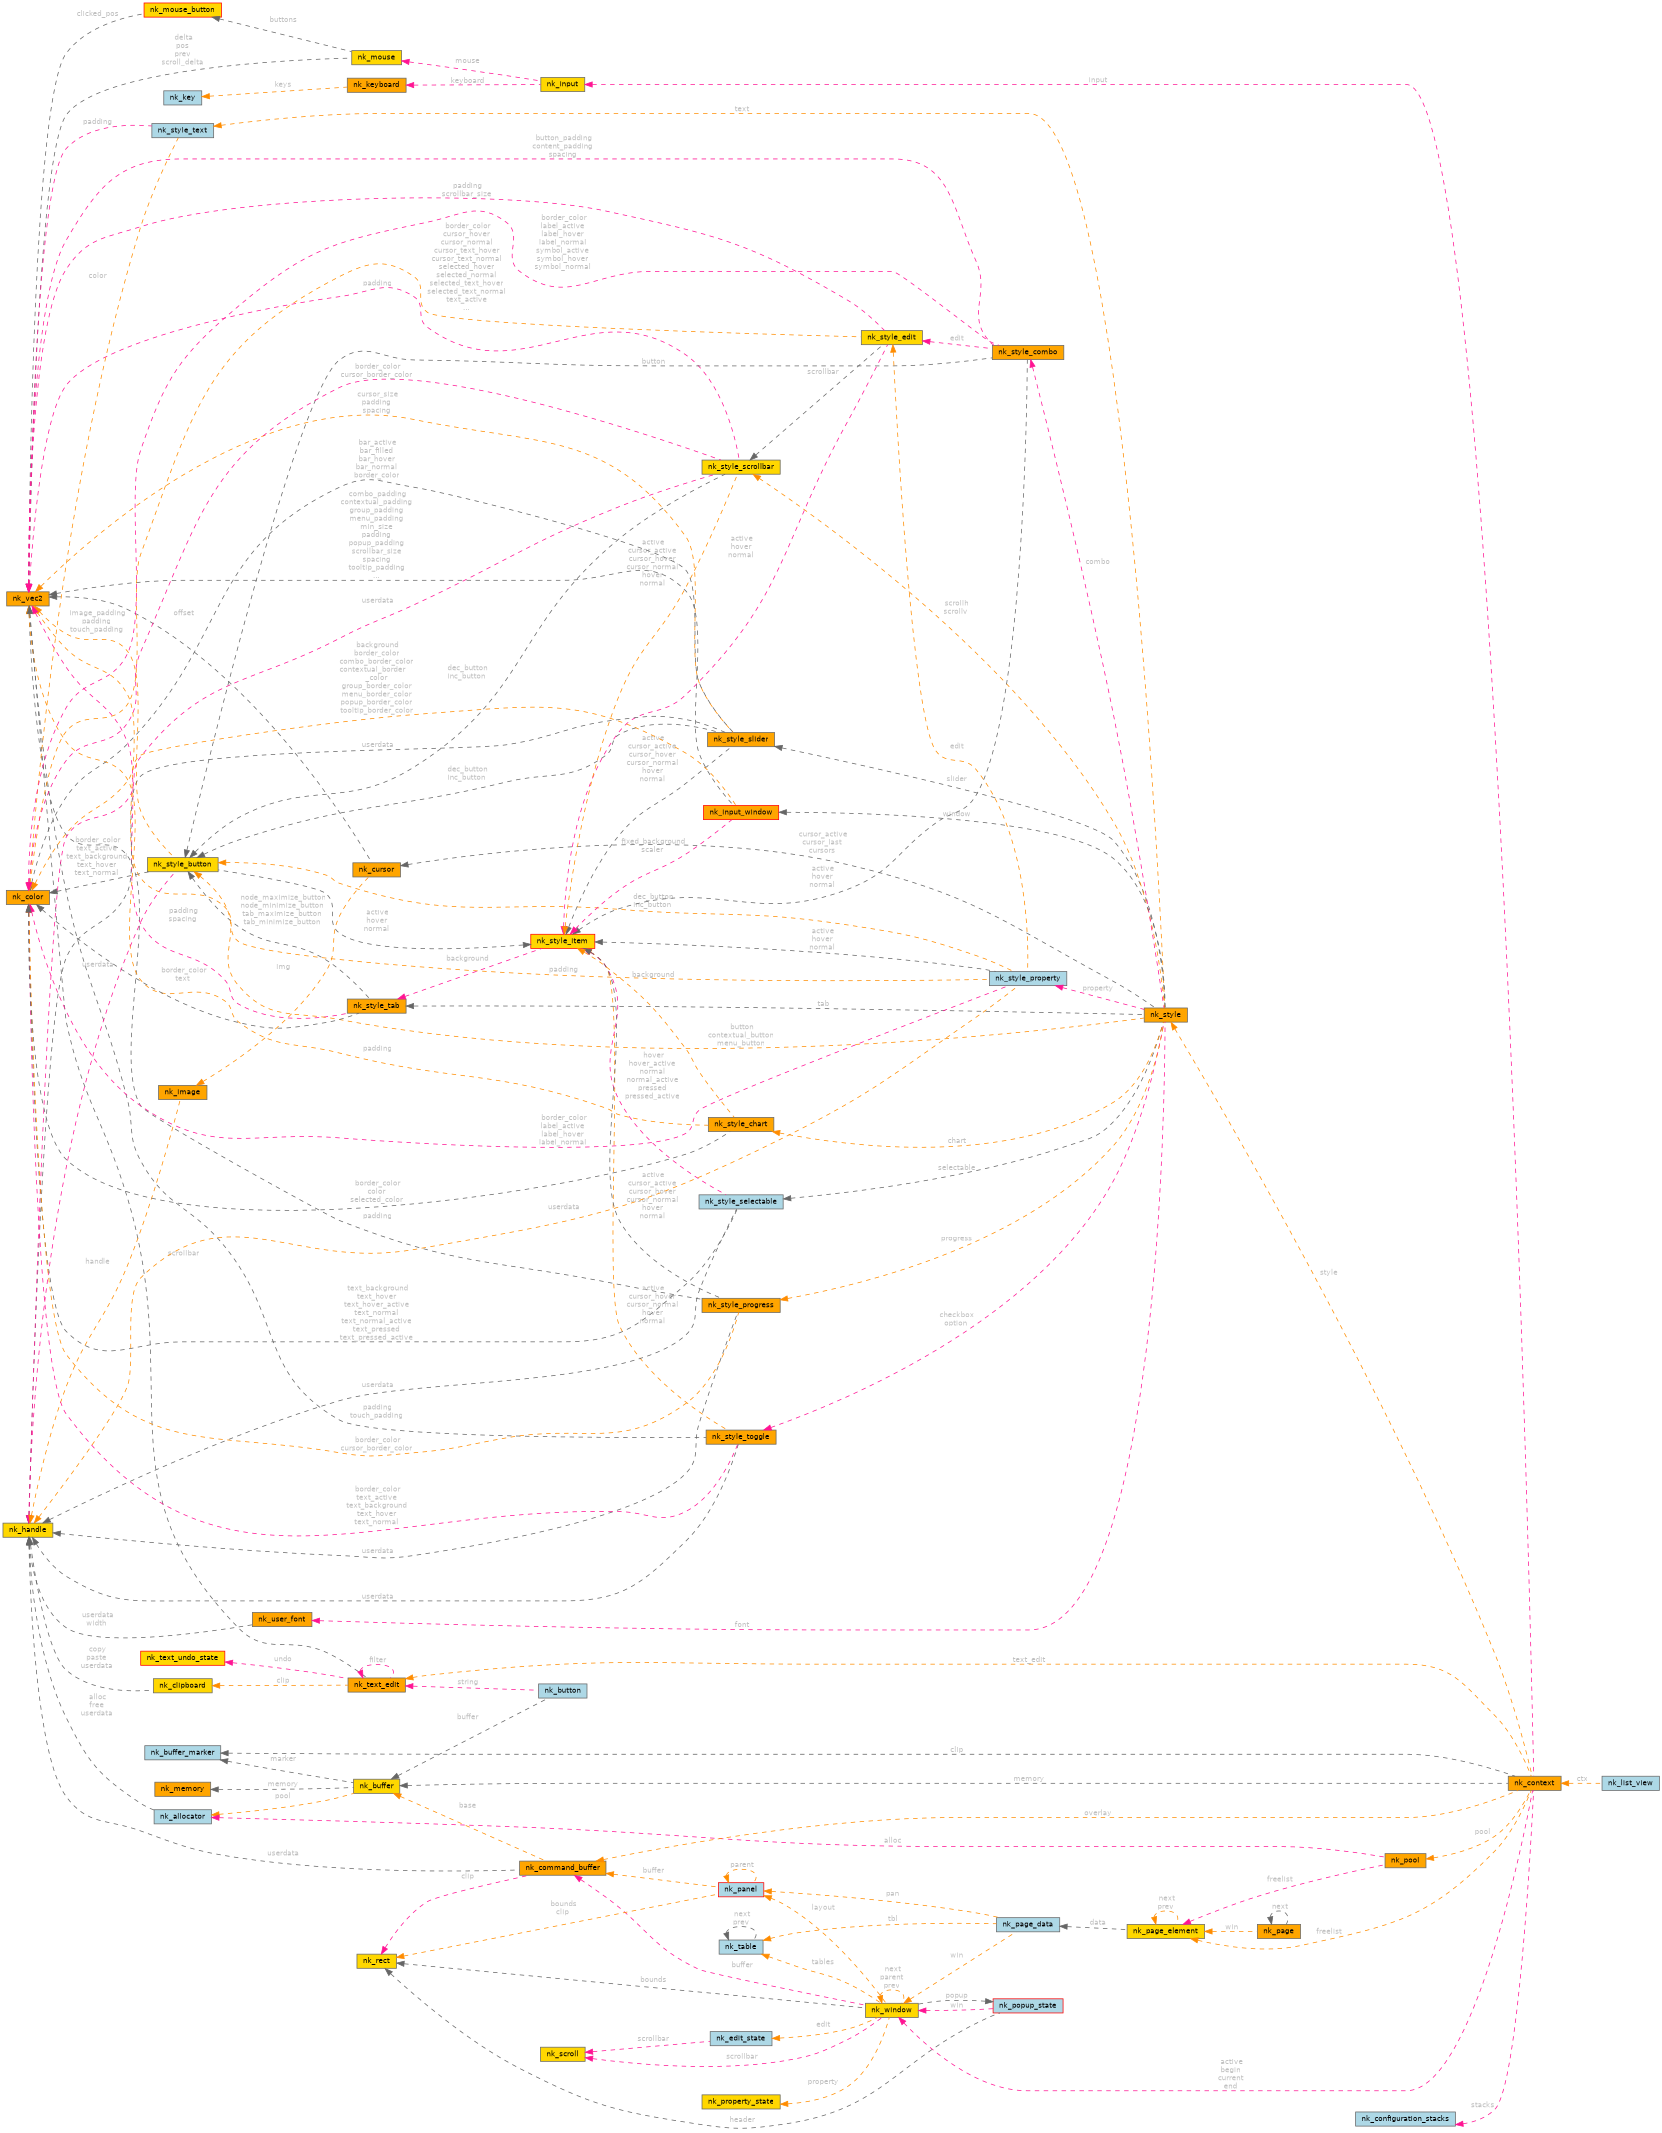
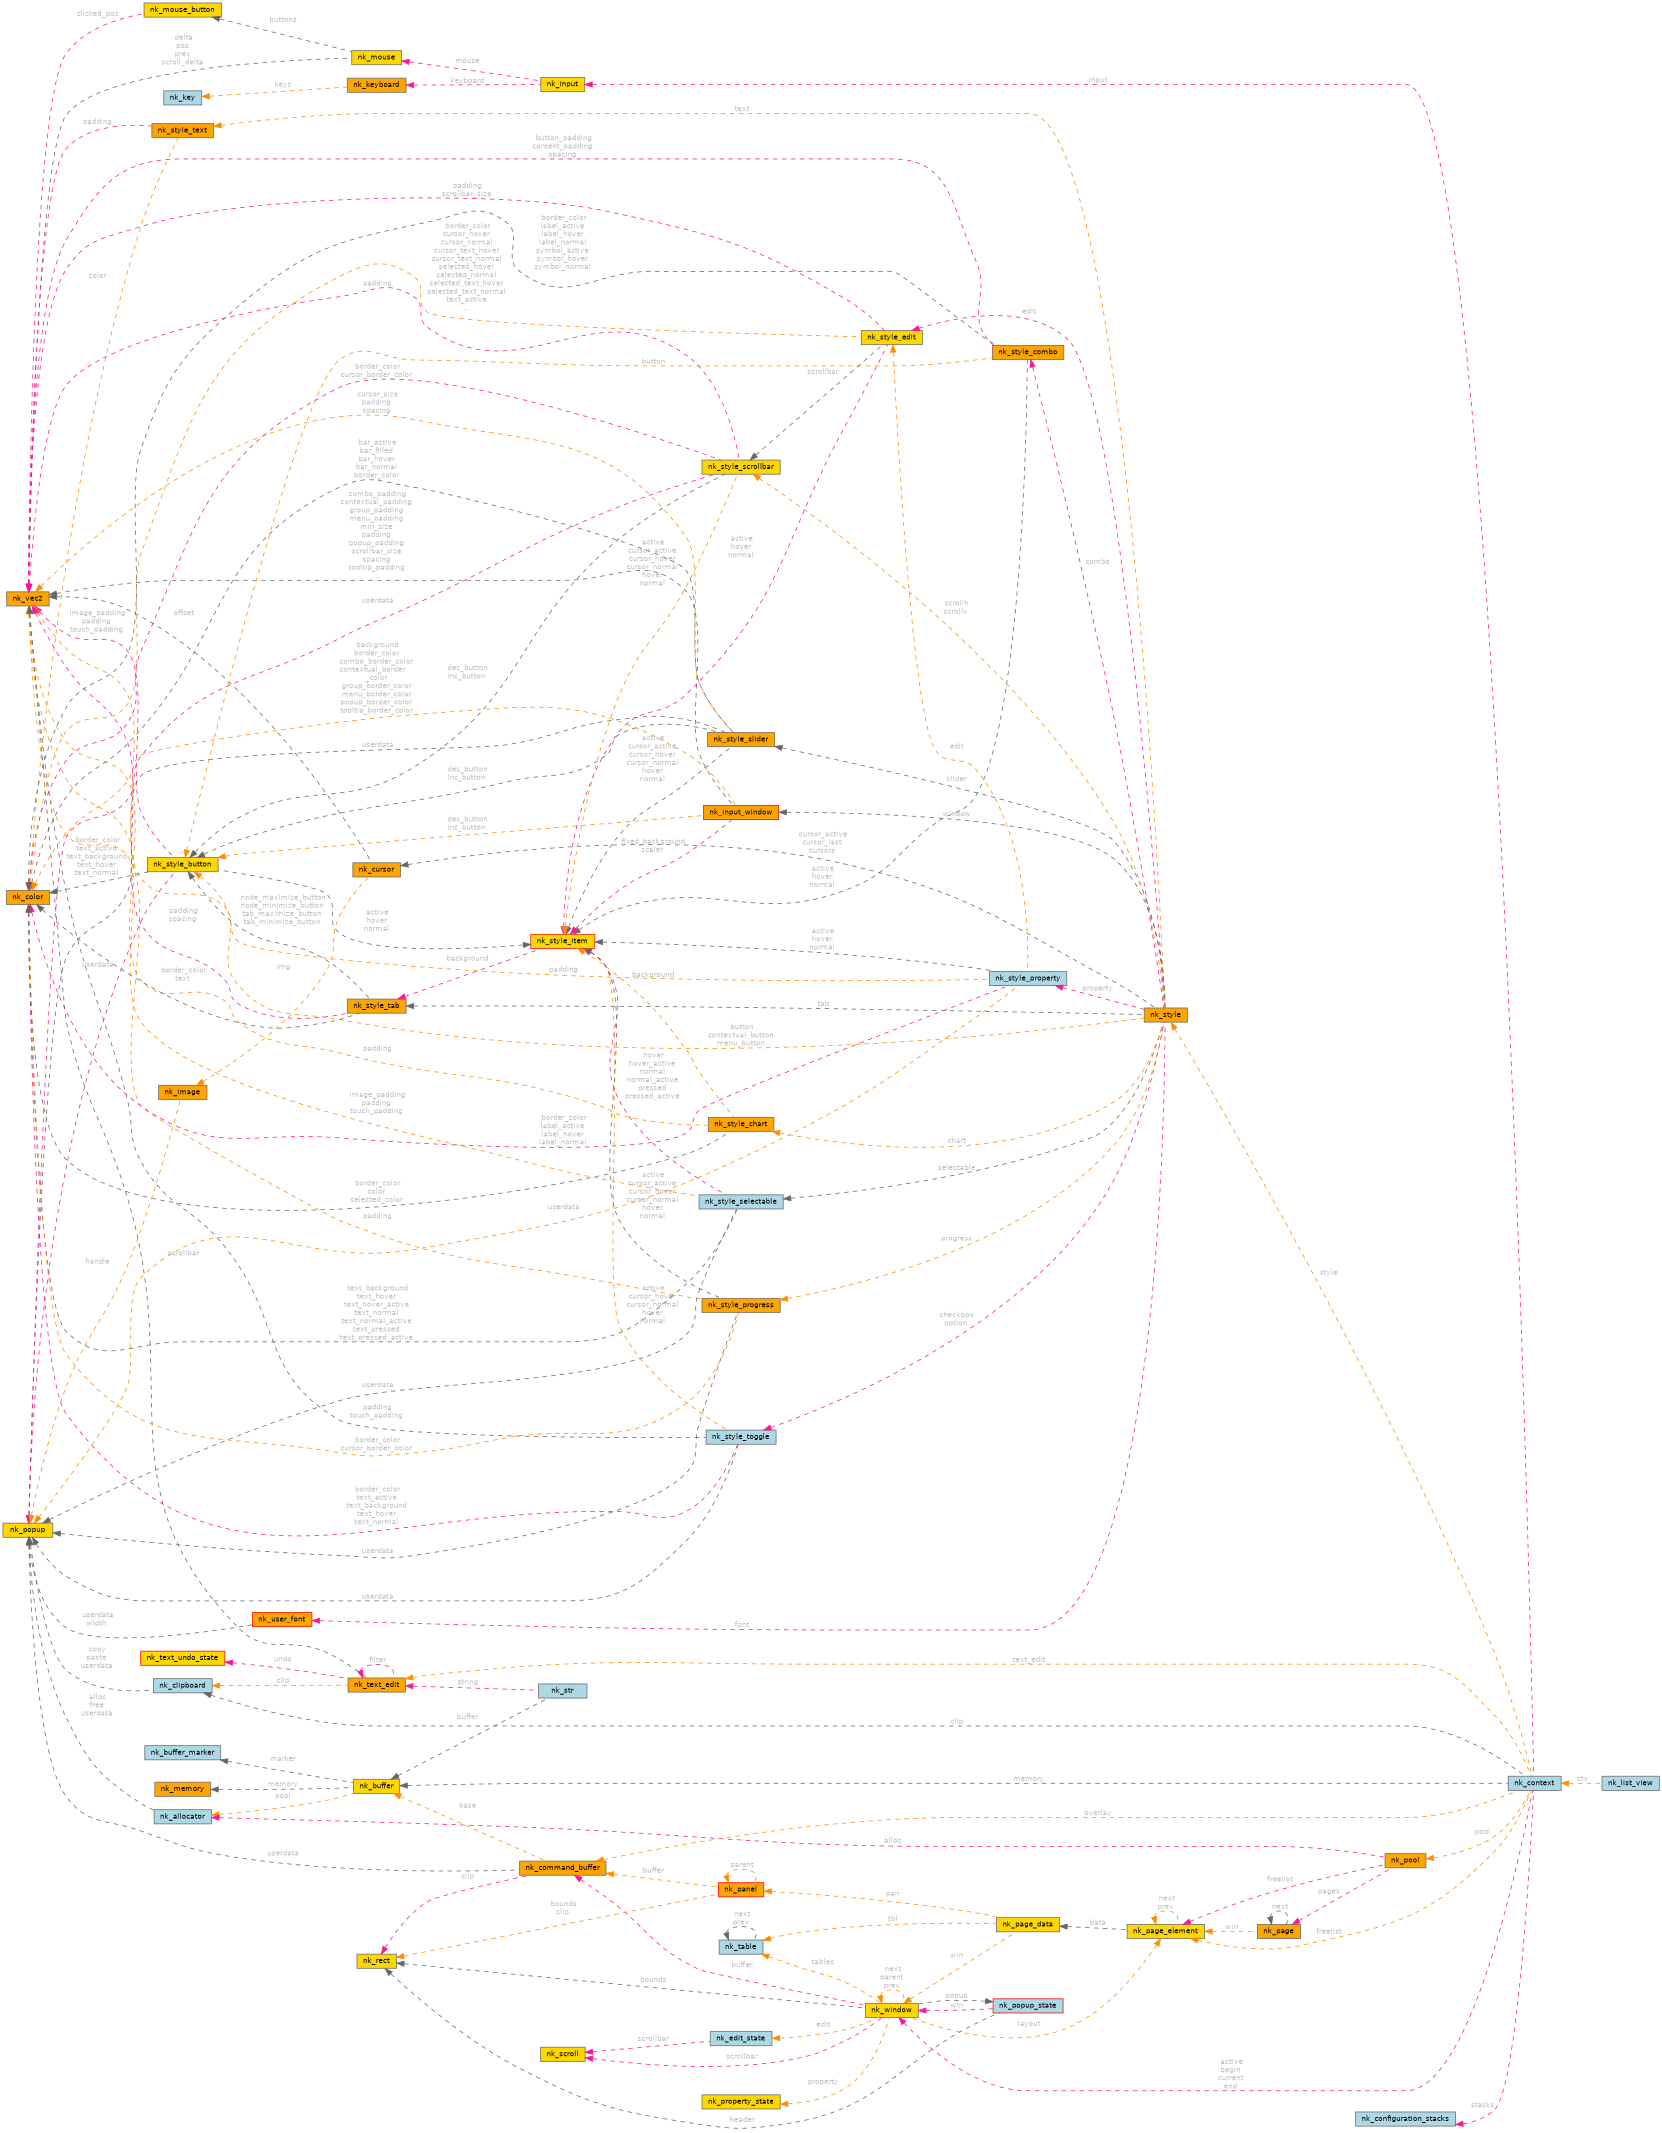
node "nk_mouse_button": color red -> gray40
node "nk_style_text": fillcolor lightblue -> orange
edge "nk_style_combo" -> "nk_color": color deeppink -> gray40
edge "nk_mouse_button" -> "nk_vec2": color gray40 -> deeppink
edge "nk_style_combo" -> "nk_style_edit": now "nk_style" -> "nk_style_edit"
edge "nk_style_combo" -> "nk_style_button": color gray40 -> darkorange
edge "nk_style_button" -> "nk_vec2": color darkorange -> deeppink
edge "nk_style_property" -> "nk_style_button": now "nk_input_window" -> "nk_style_button"
edge "nk_style_selectable" -> "nk_vec2": added, label "image_padding padding touch_padding"
edge "nk_style_progress" -> "nk_vec2": color gray40 -> darkorange
node "nk_style_toggle": fillcolor orange -> lightblue
node "nk_handle": label "nk_handle" -> "nk_popup"
node "nk_user_font": color gray40 -> red
node "nk_clipboard": fillcolor gold -> lightblue
node "nk_button": label "nk_button" -> "nk_str"
edge "nk_context" -> "nk_buffer_marker": now "nk_context" -> "nk_clipboard"
node "nk_context": fillcolor orange -> lightblue
node "nk_panel": fillcolor lightblue -> orange
edge "nk_pool" -> "nk_page": added, label "pages"
node "nk_page_data": fillcolor lightblue -> gold
edge "nk_window" -> "nk_panel": now "nk_window" -> "nk_page_element"
